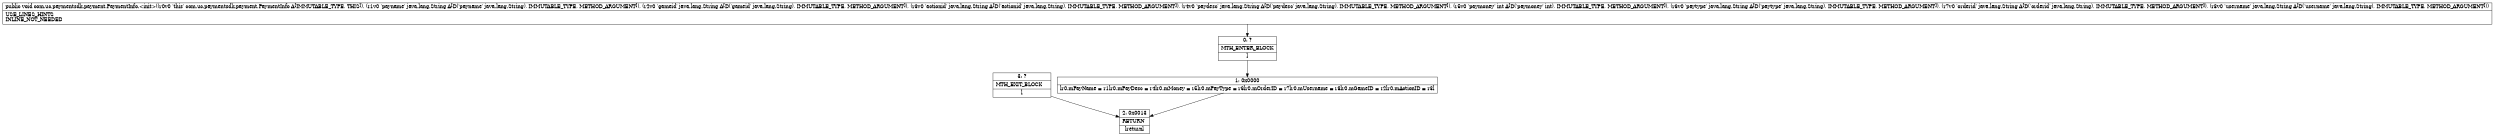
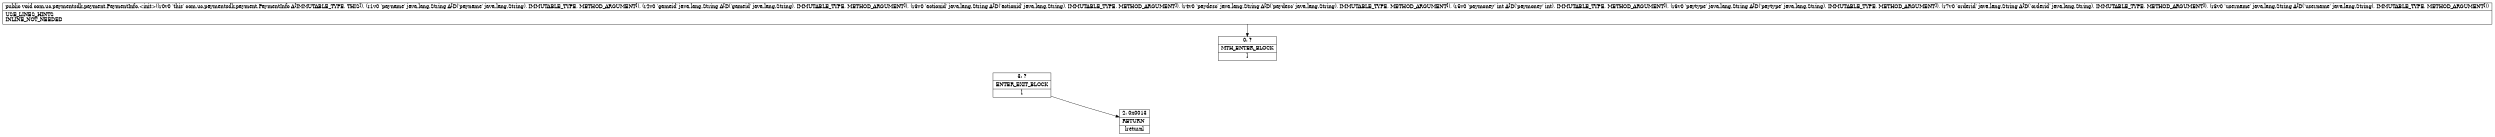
node "3: ?": text "MTH_EXIT_BLOCK" -> "ENTER_EXIT_BLOCK"
node "1: 0x0000": removed
